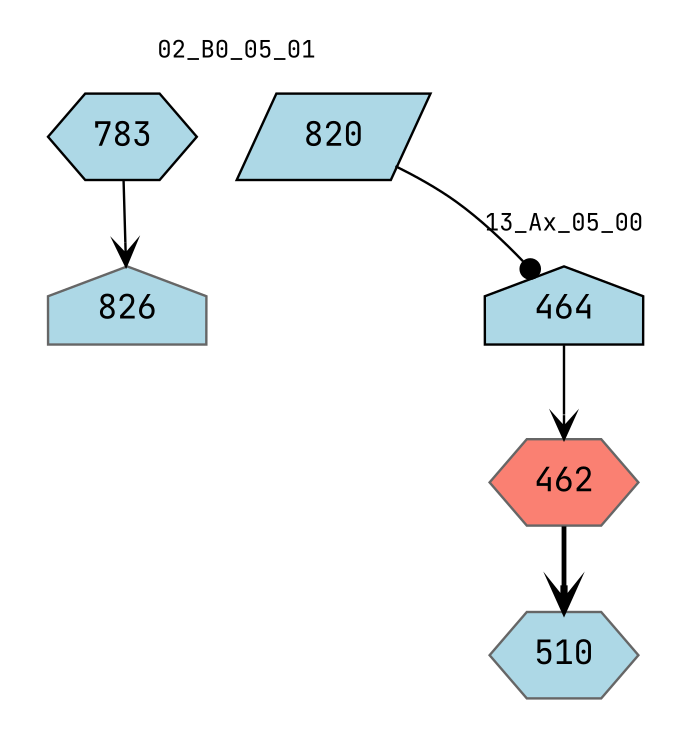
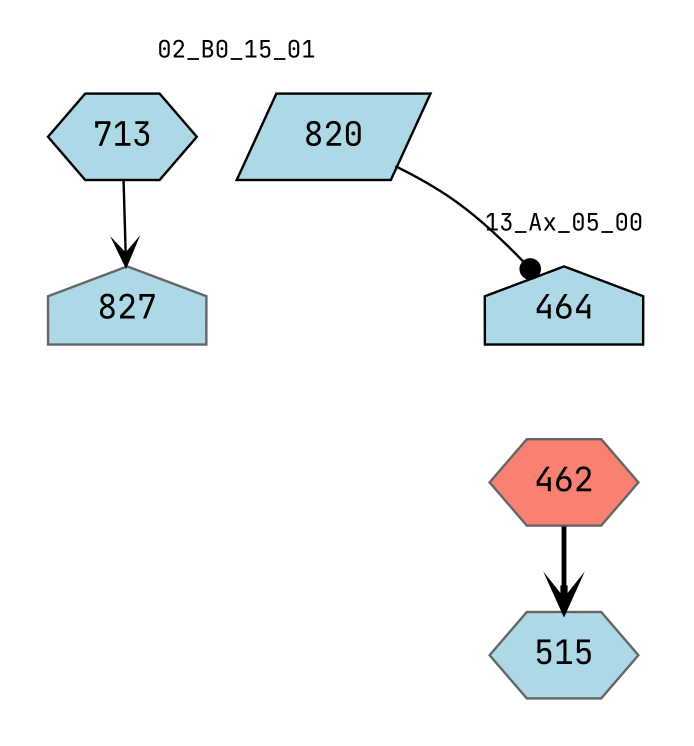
cluster "02_B0_05_01": label "02_B0_05_01" -> "02_B0_15_01"
node "783": label "783" -> "713"
node "826": label "826" -> "827"
edge "464" -> "462": removed
node "510": label "510" -> "515"
